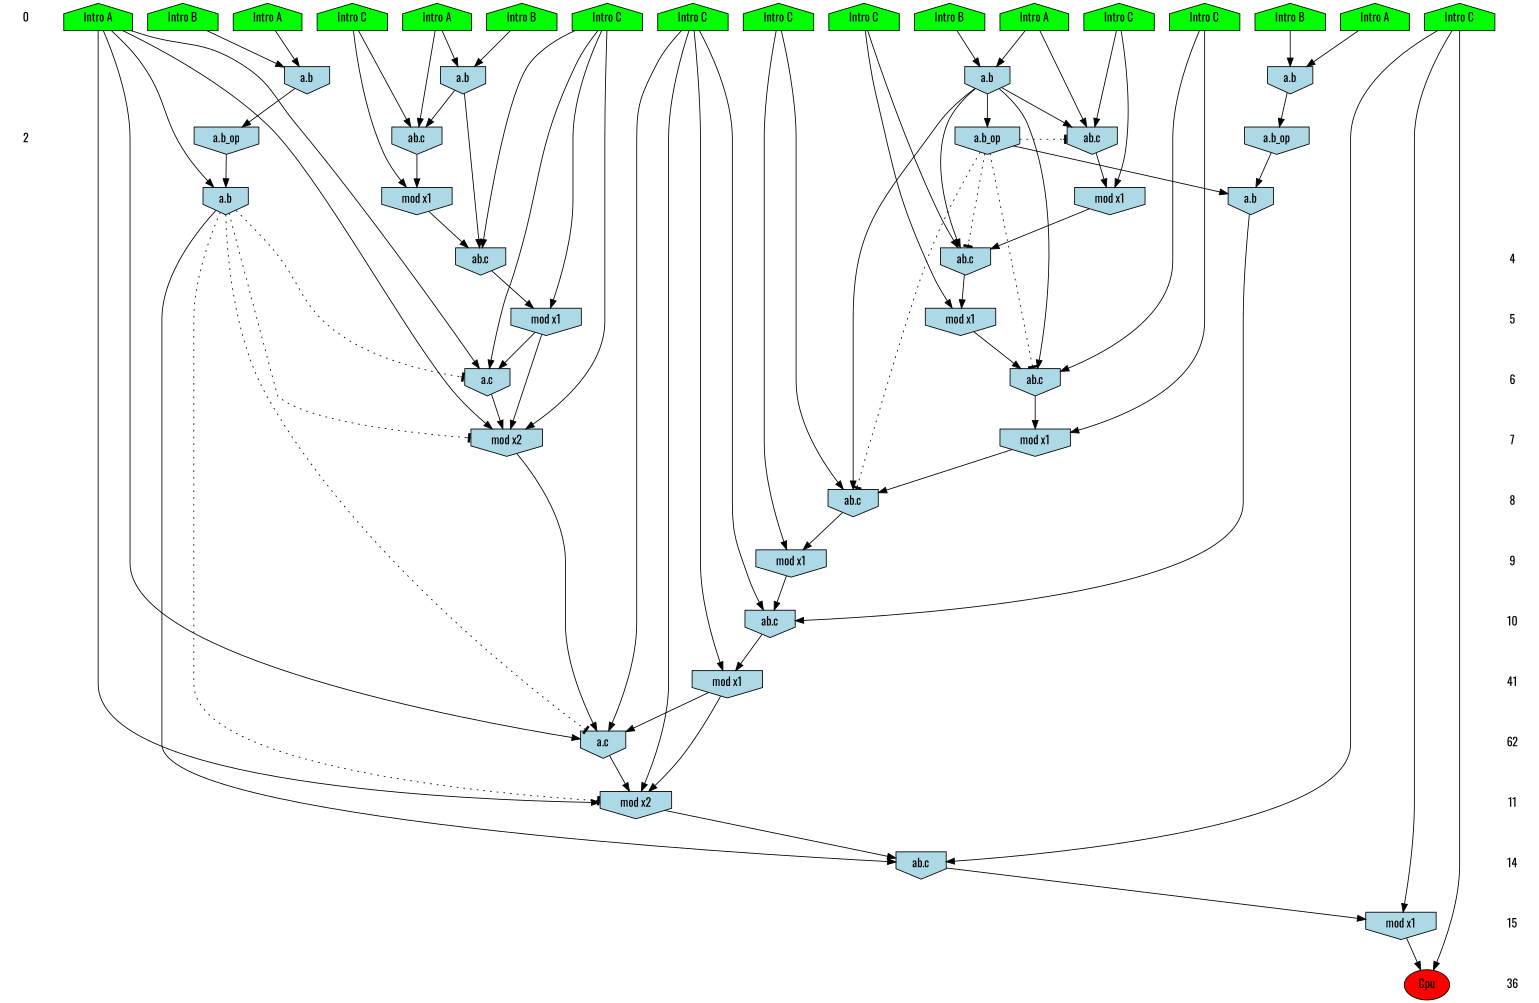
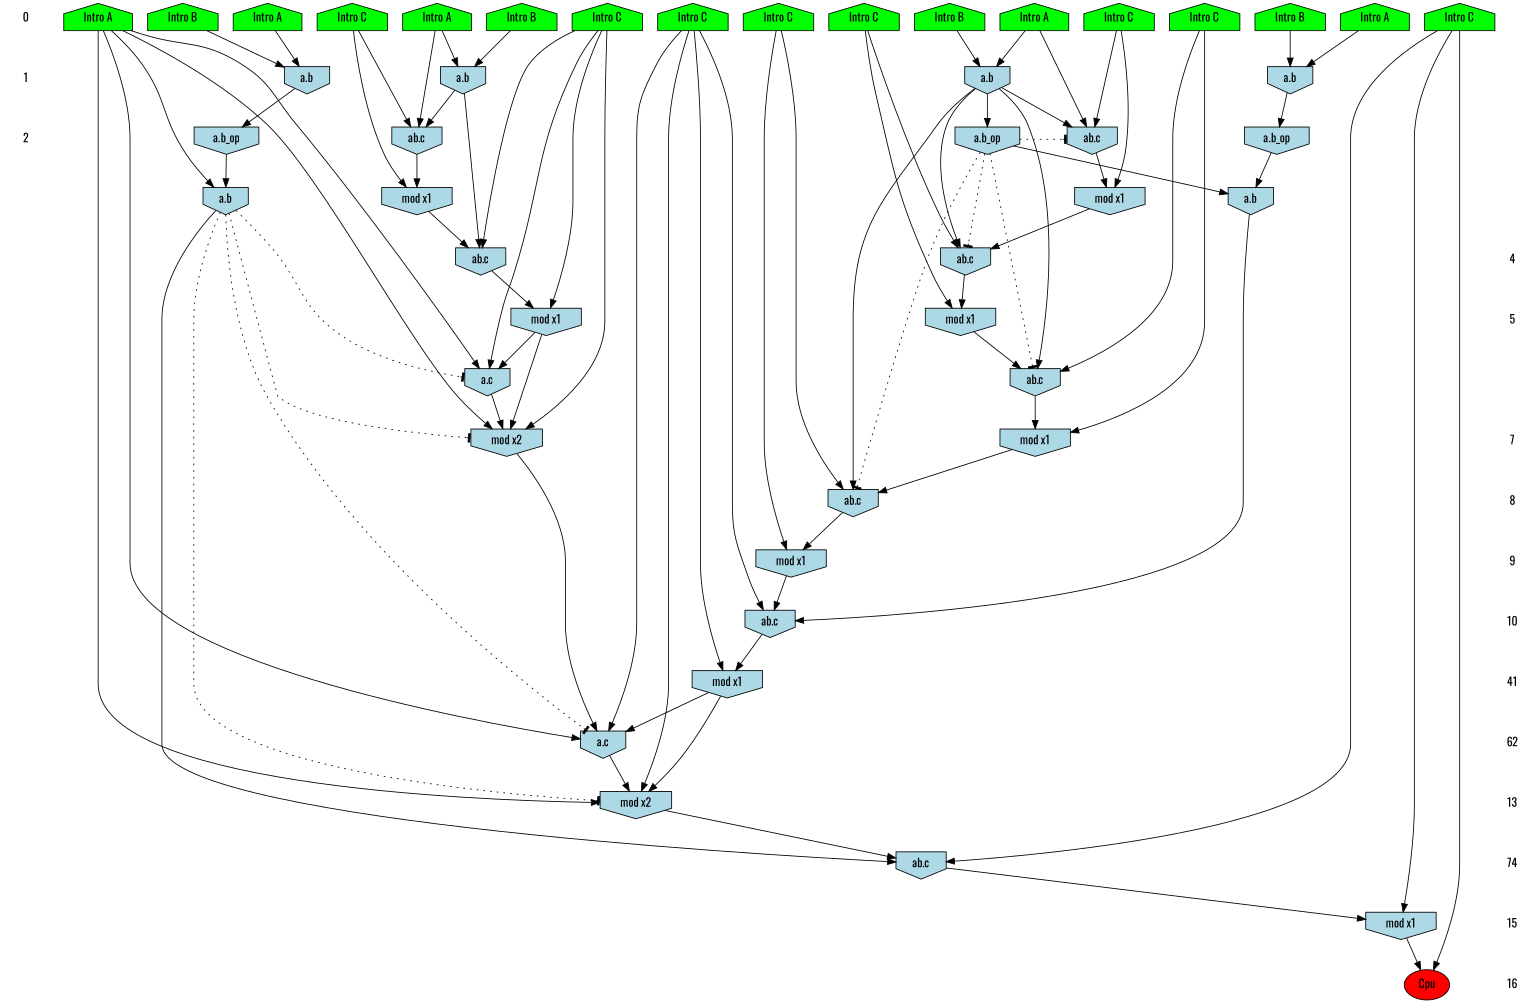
node "1": added
node "6": removed
node "11": label "11" -> "13"
node "14": label "14" -> "74"
node "36": label "36" -> "16"
